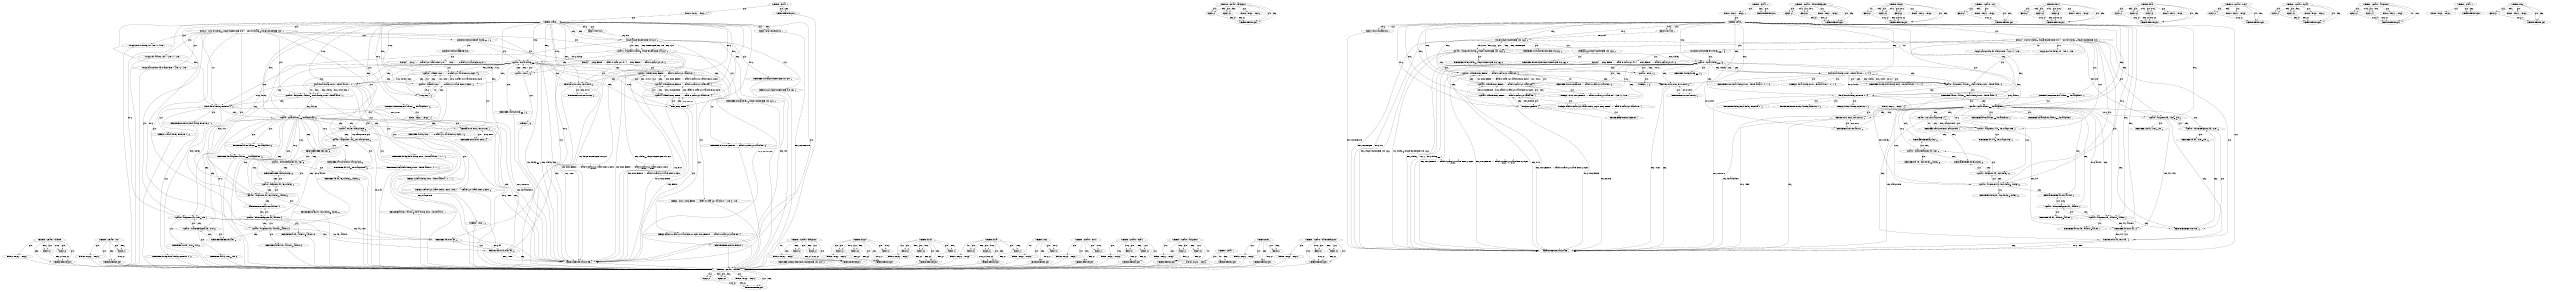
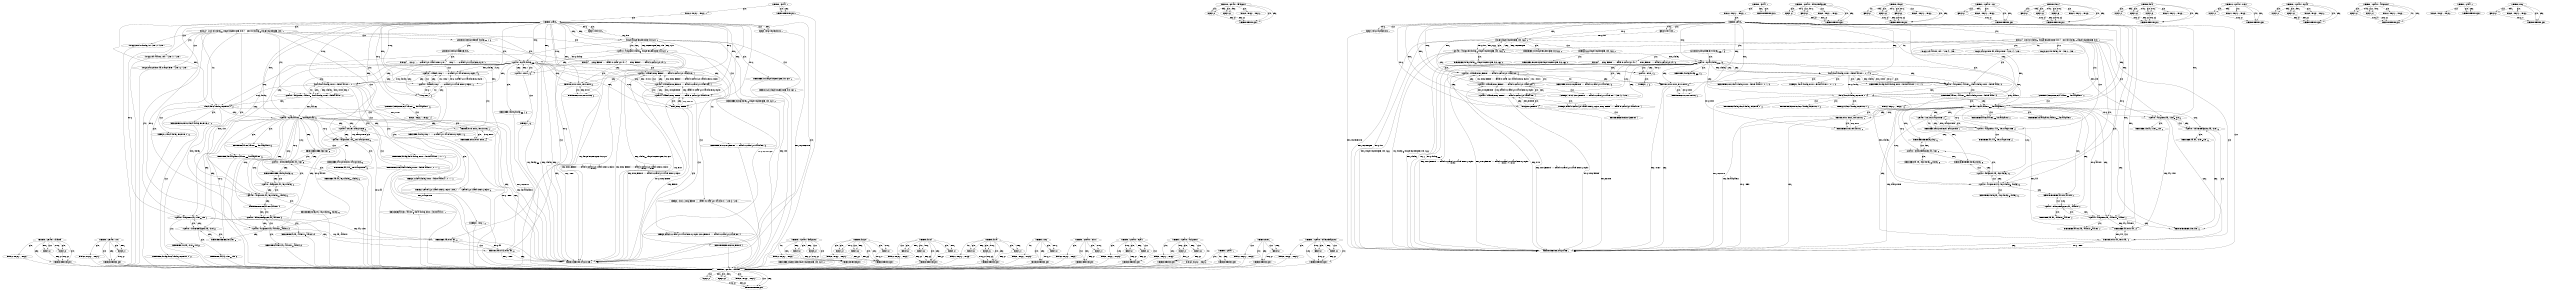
node "<(LOCAL,void* address: void*)<SUB>9</SUB>>": added
